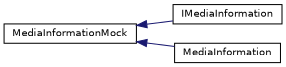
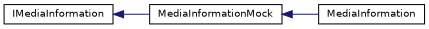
edge "IMediaInformation" -> "MediaInformationMock": reversed
